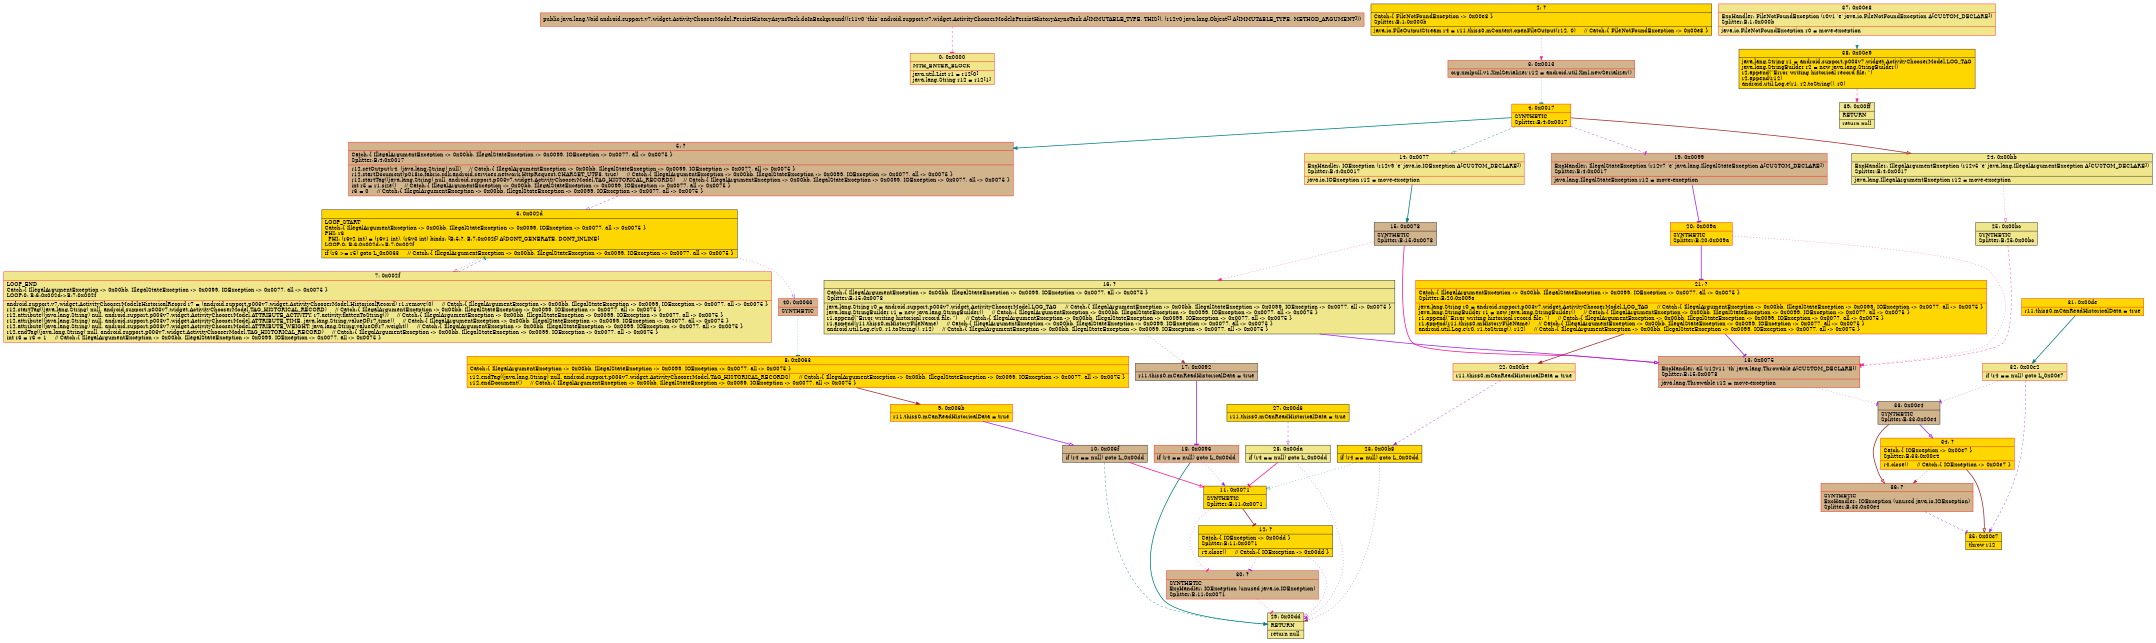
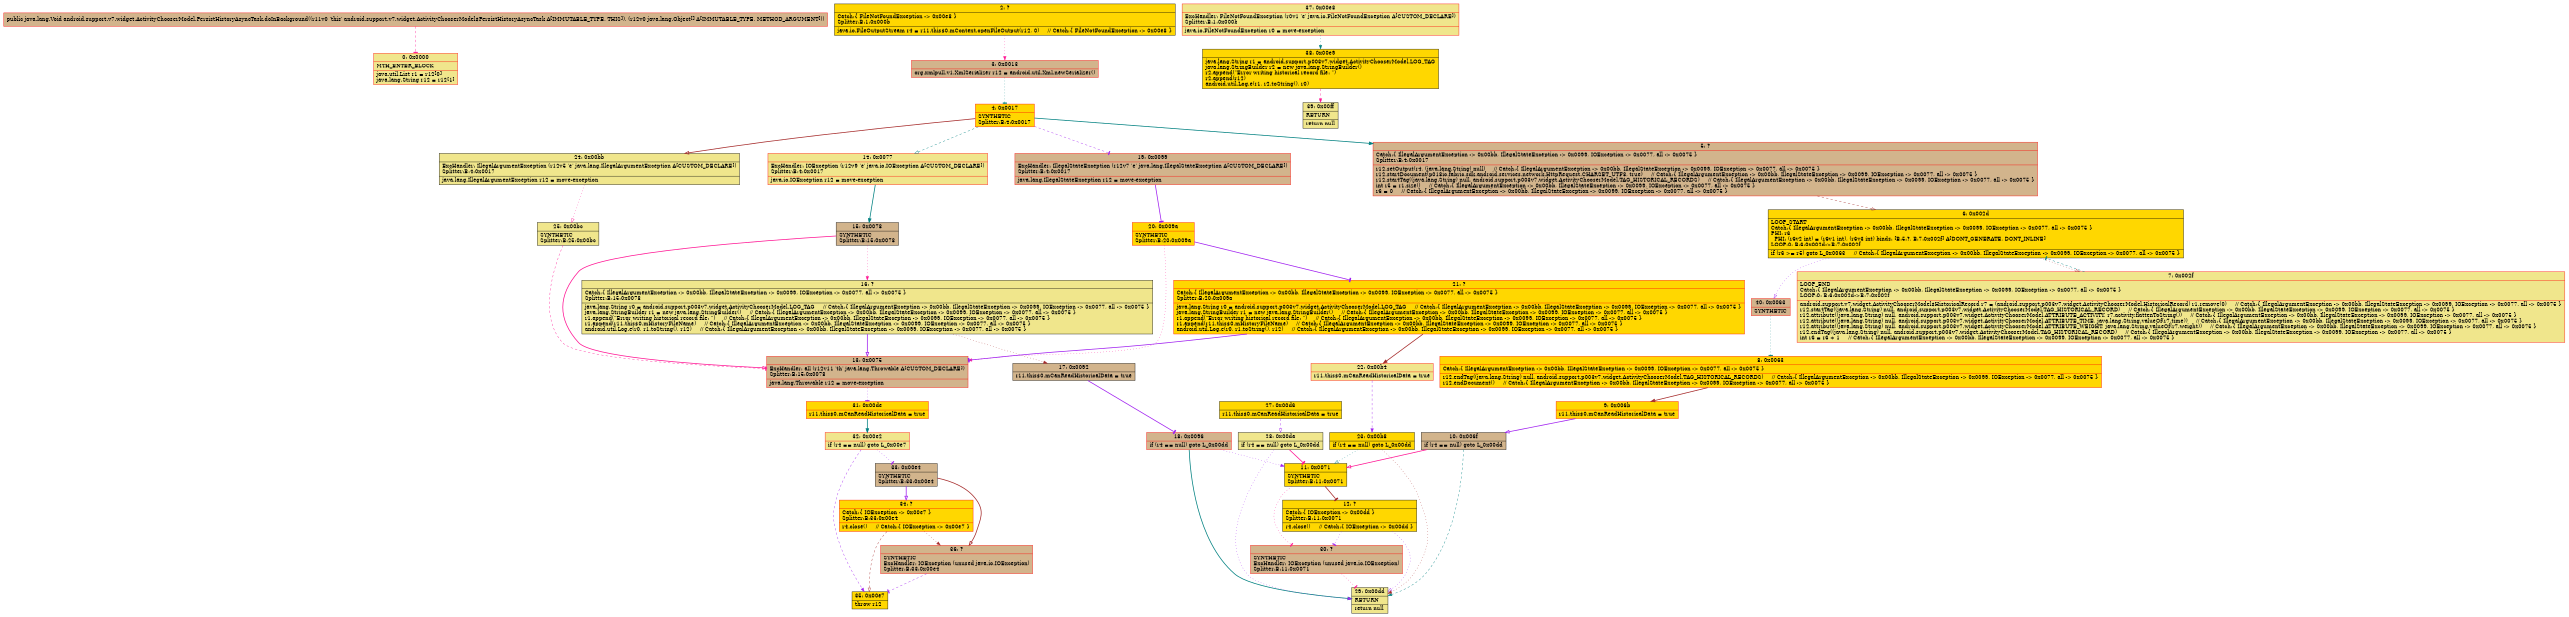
edge "5: ?" -> "6: 0x002d": color purple -> brown
edge "13: 0x0075" -> "33: 0x00e4": now "13: 0x0075" -> "31: 0x00de"
edge "34: ?" -> "35: 0x00e7": style bold -> dashed
